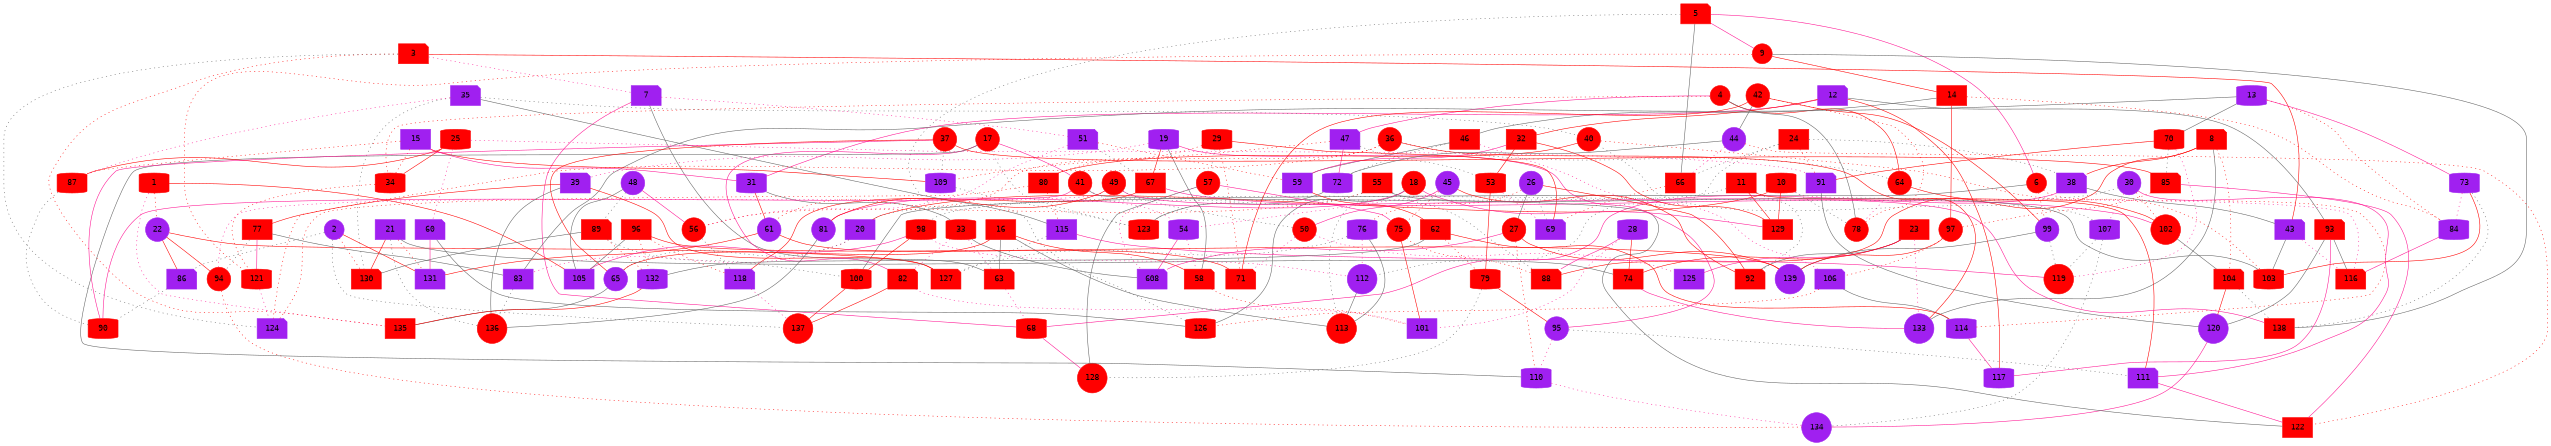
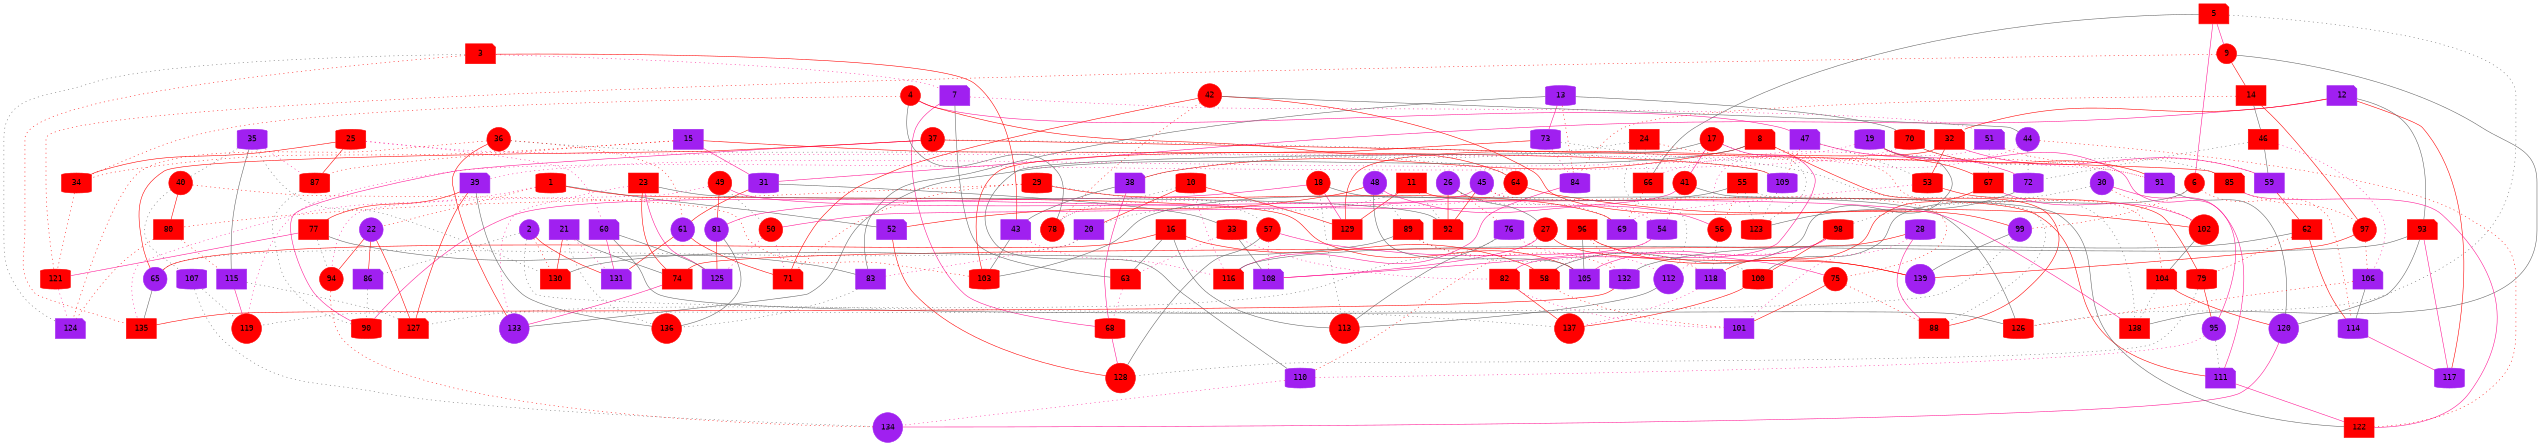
node "35": shape note -> cylinder
edge "44" -- "72": style solid -> dotted
edge "30" -- "107": removed
node "52": added
edge "60" -- "125": added
edge "21" -- "131": color red -> deeppink
edge "81" -- "125": added
node "608": label "608" -> "108"
